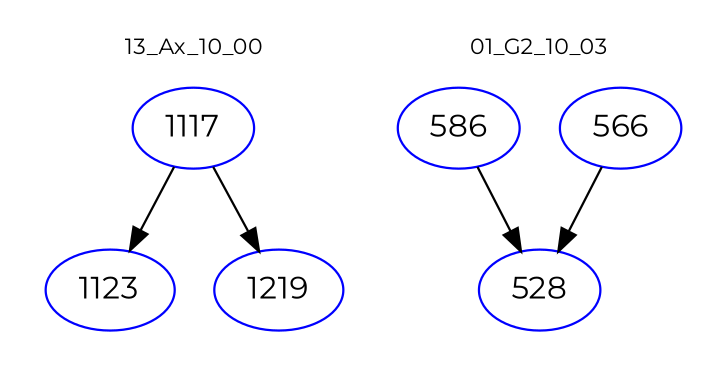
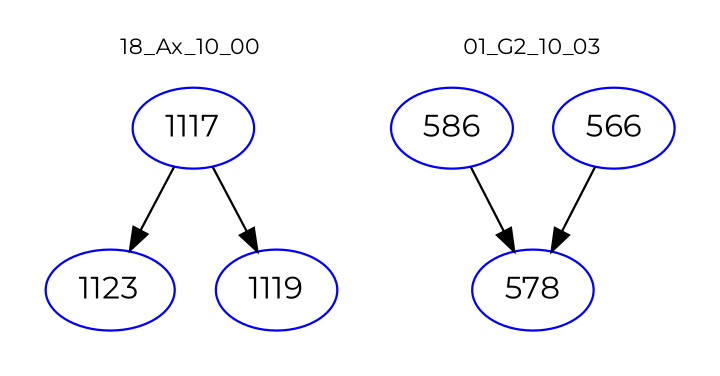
cluster "13_Ax_10_00": label "13_Ax_10_00" -> "18_Ax_10_00"
node "1219": label "1219" -> "1119"
node "528": label "528" -> "578"
